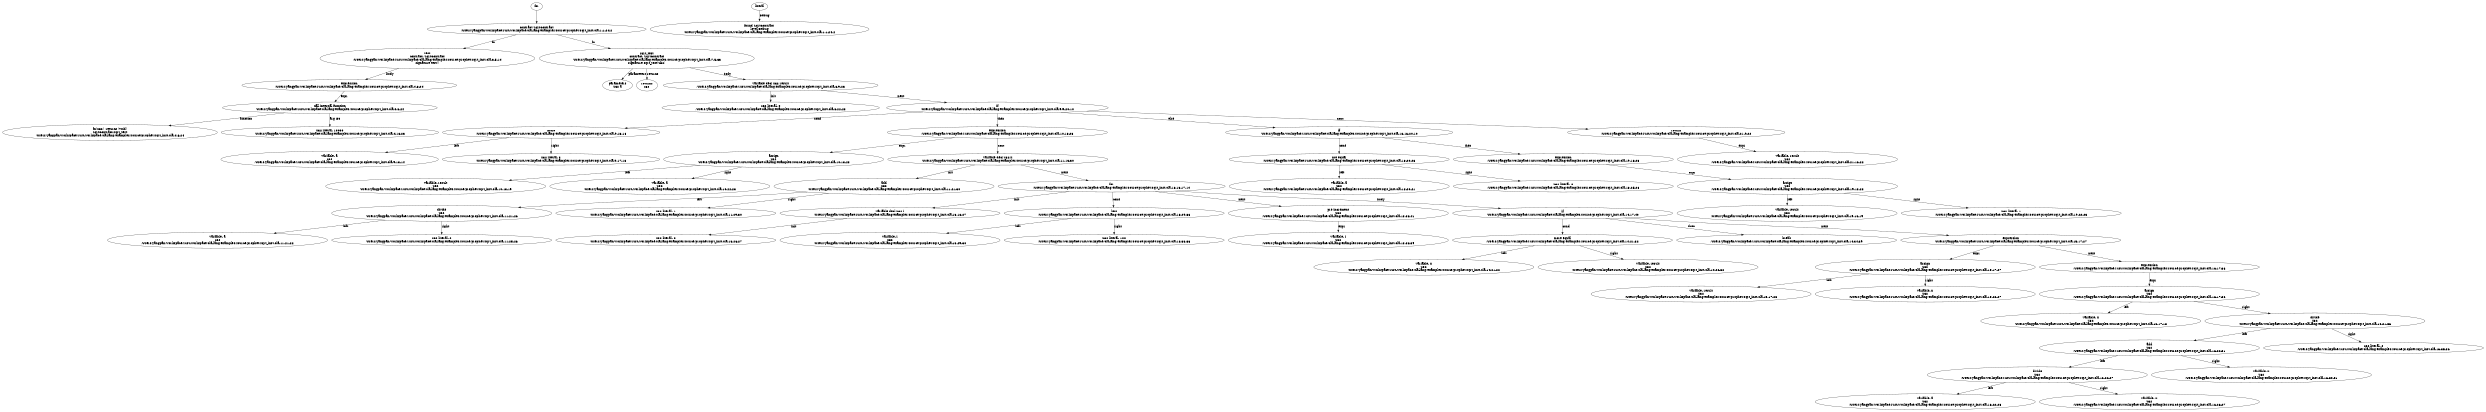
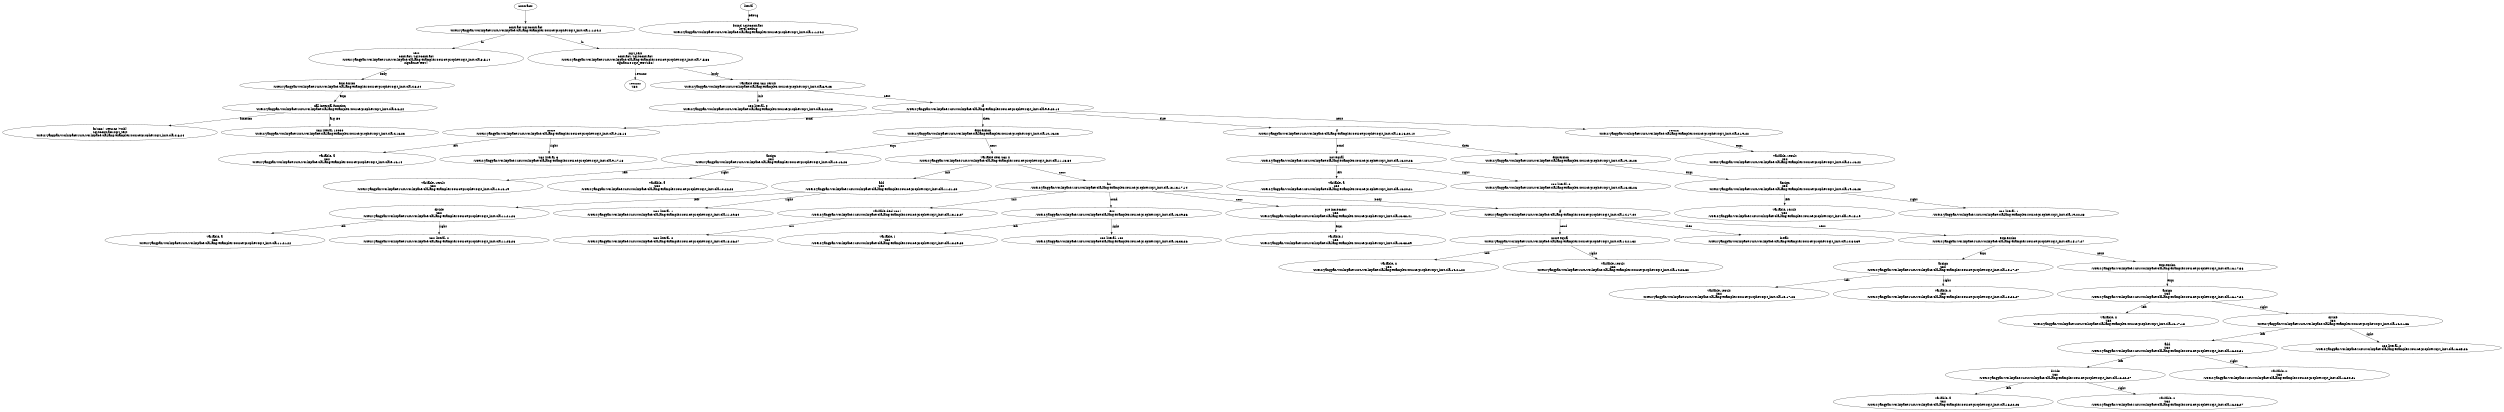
node "for": label "for" -> "contracts"
node "parameters u32 a": removed
